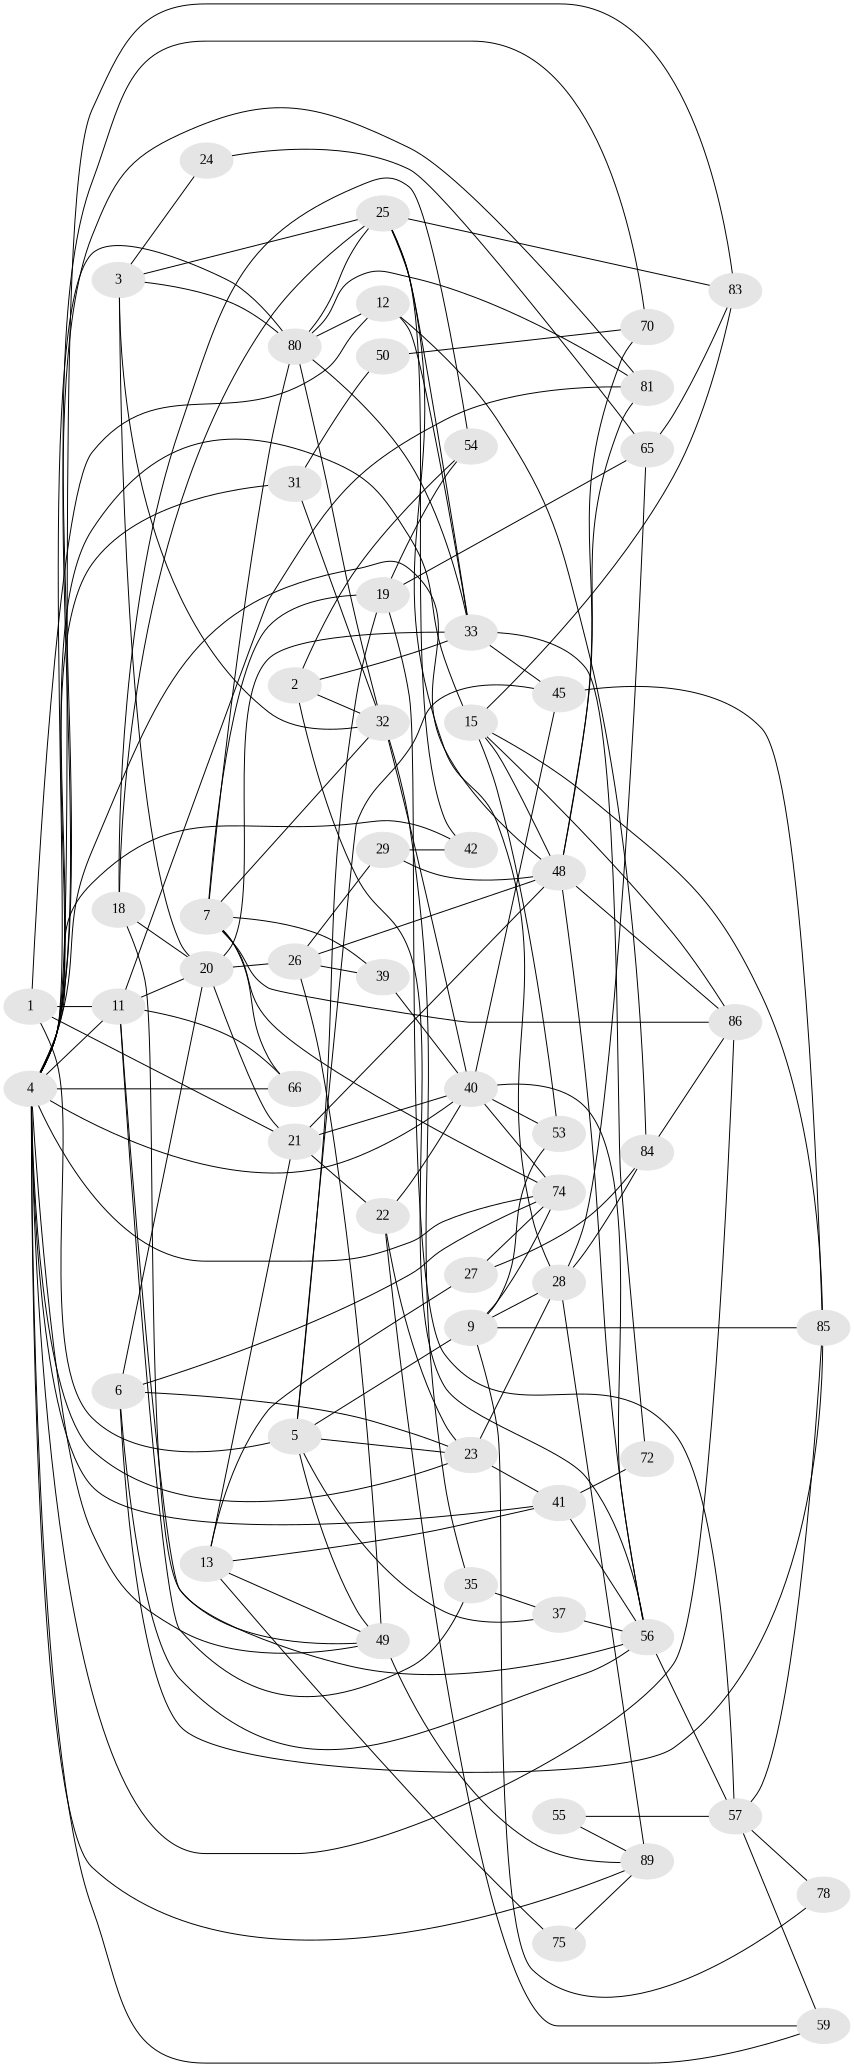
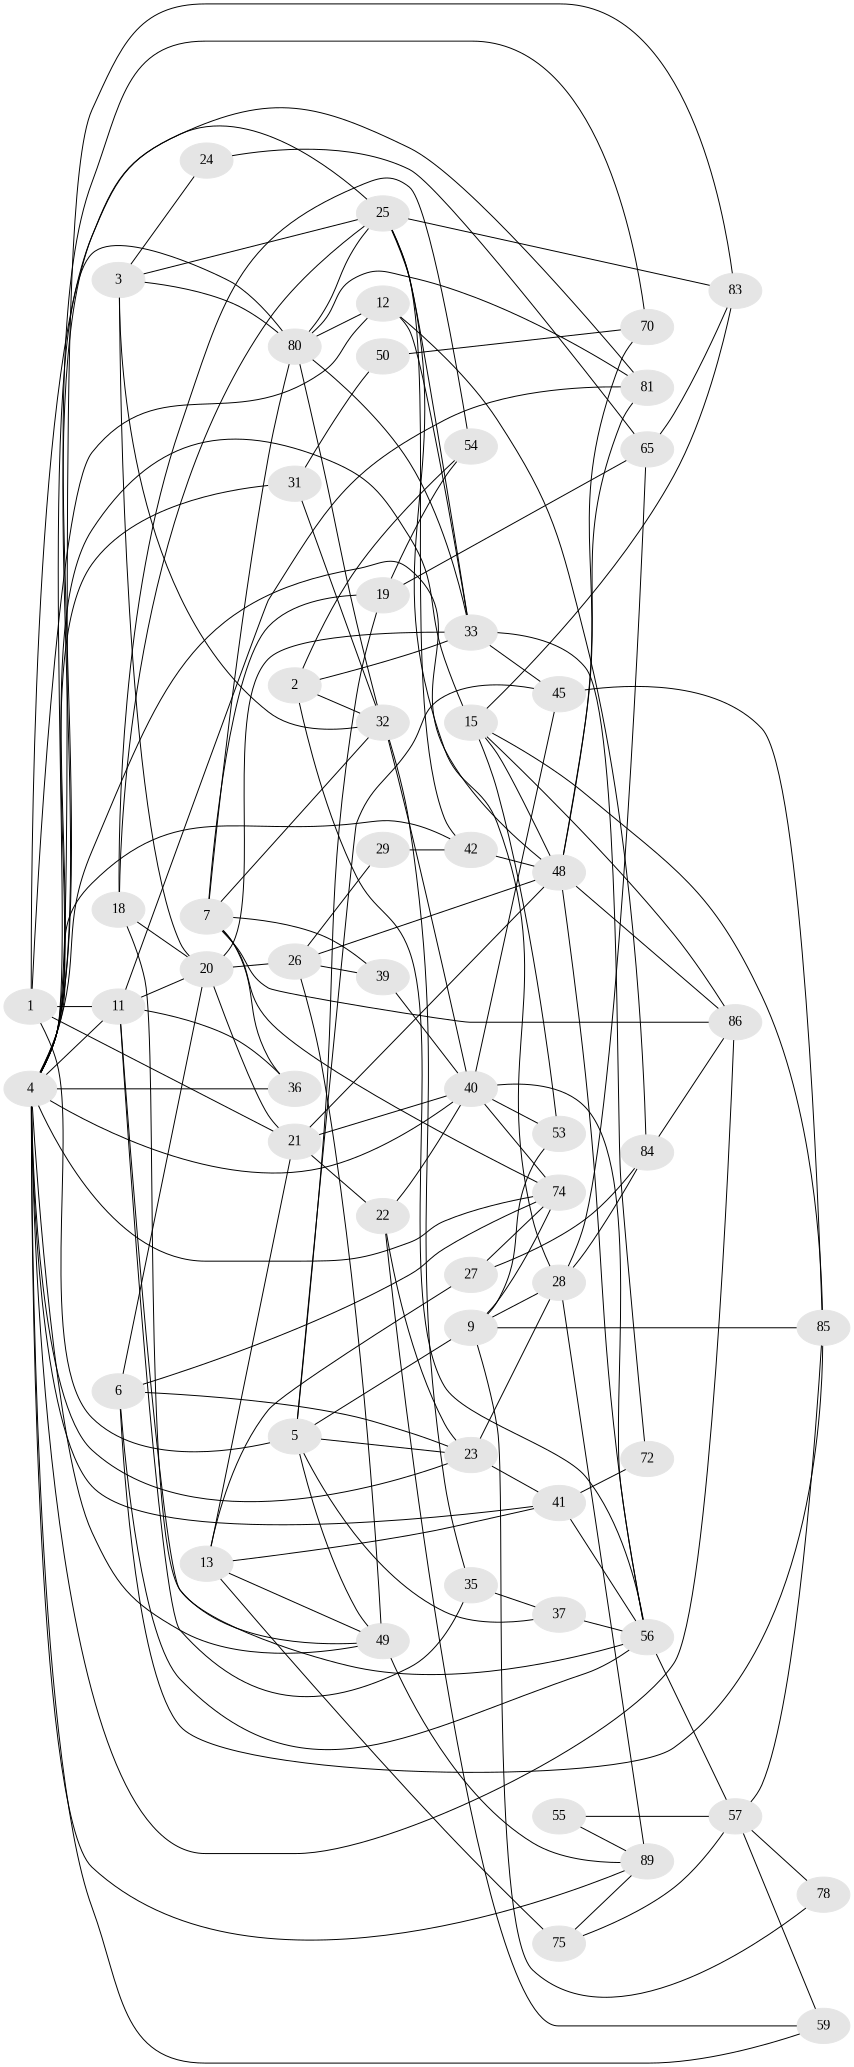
edge "25" -- "1": added
edge "29" -- "48": now "42" -- "48"
node "66": label "66" -> "36"
edge "19" -- "57": now "75" -- "57"
